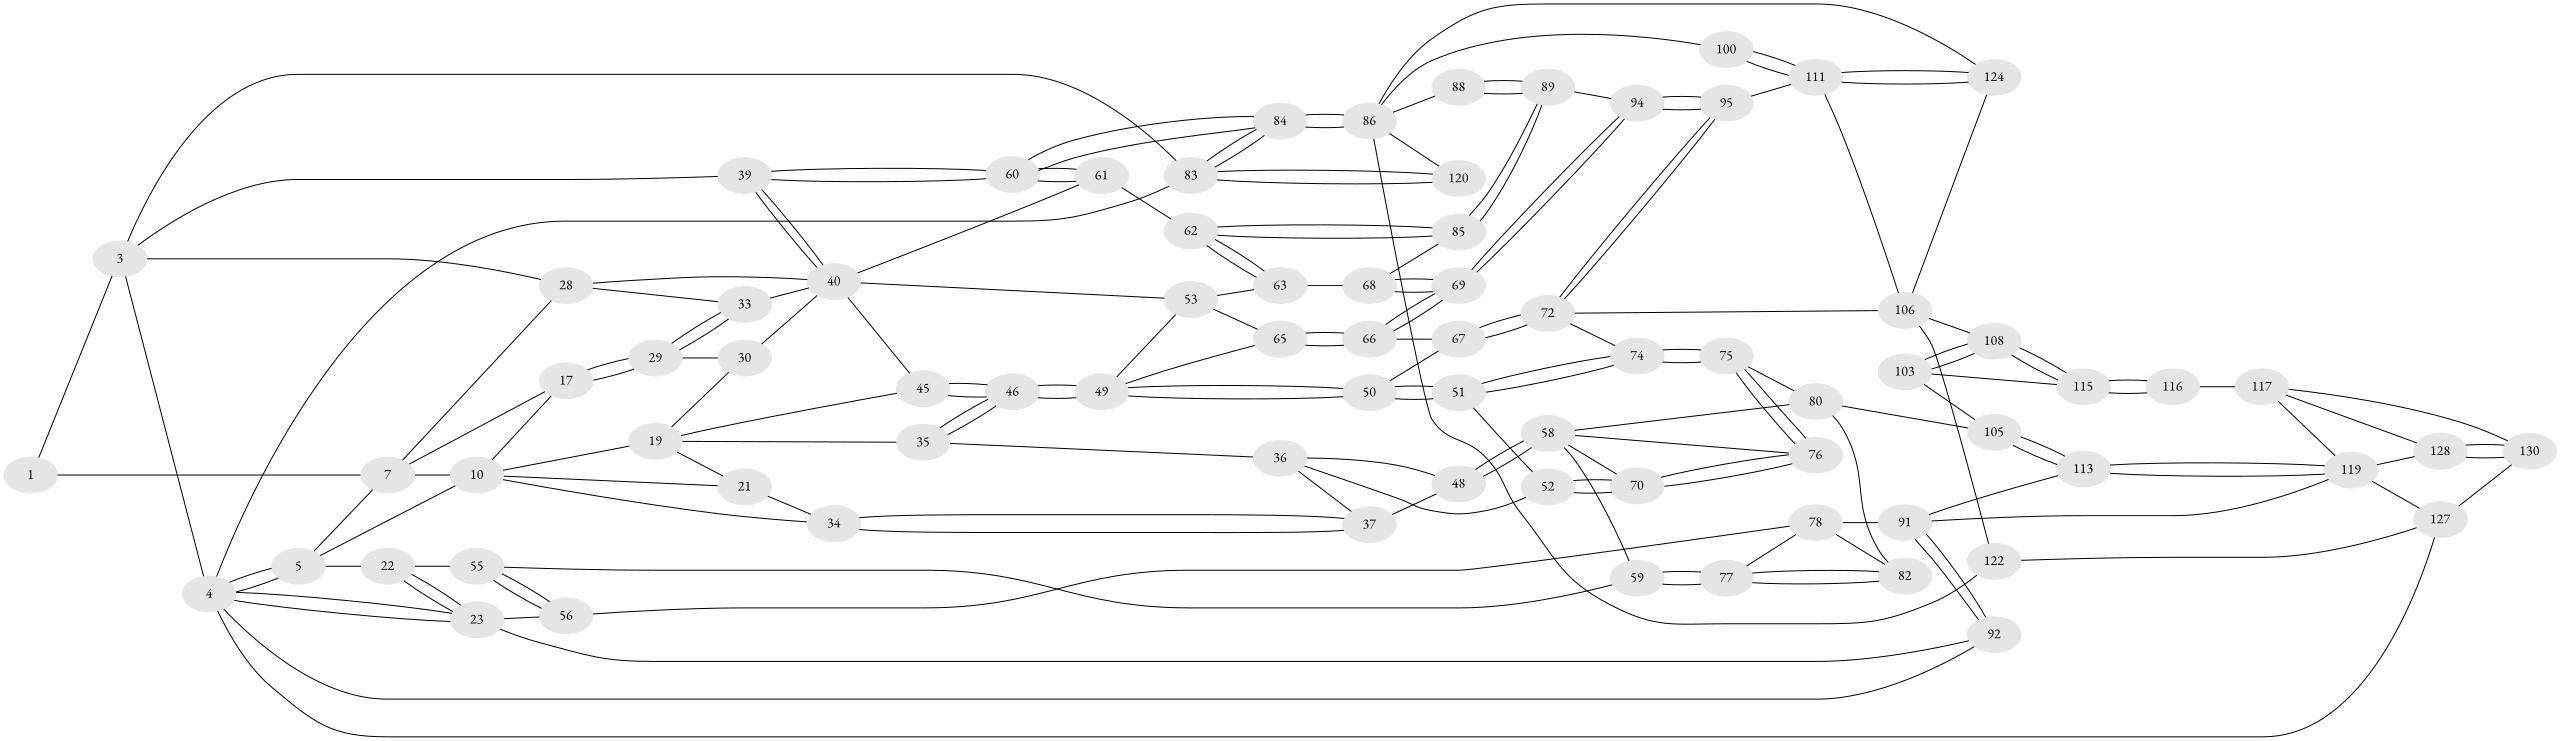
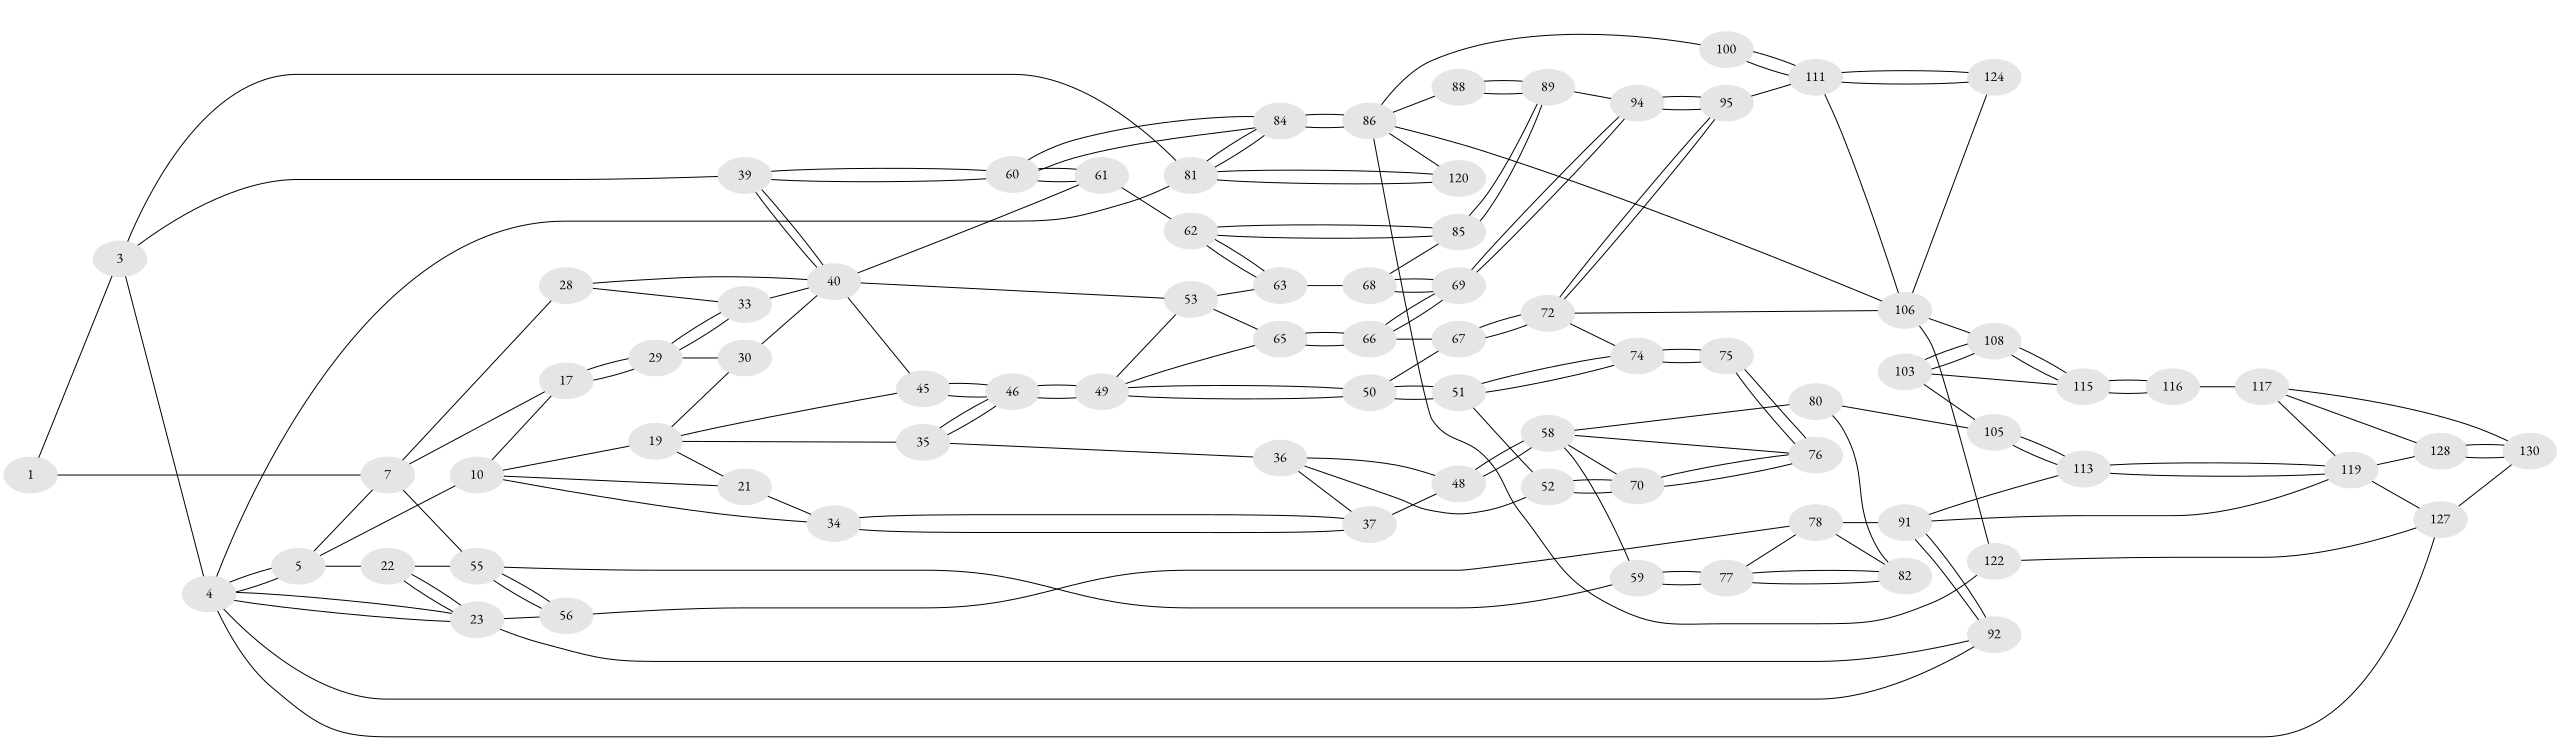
edge "124" -- "86": now "106" -- "86"
node "83": label "83" -> "81"
edge "3" -- "28": removed
edge "75" -- "80": removed
edge "7" -- "10": now "7" -- "55"
